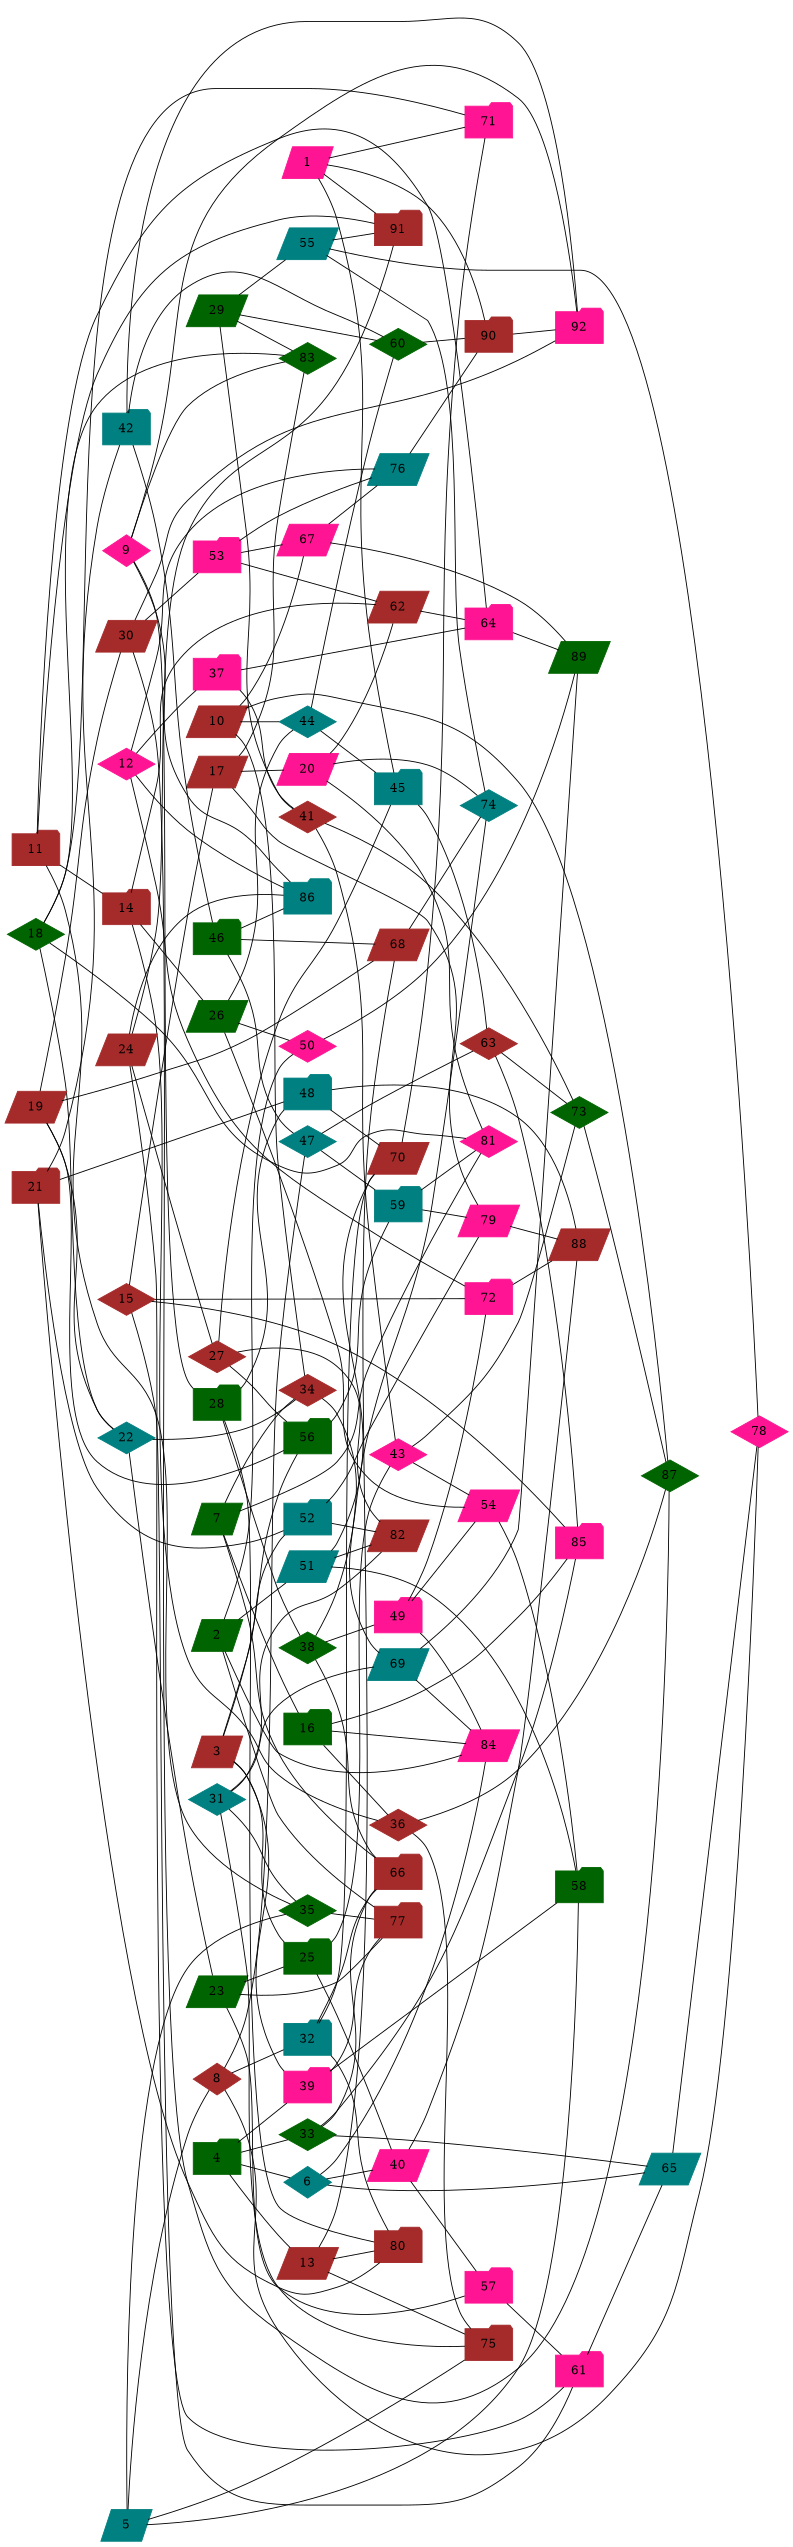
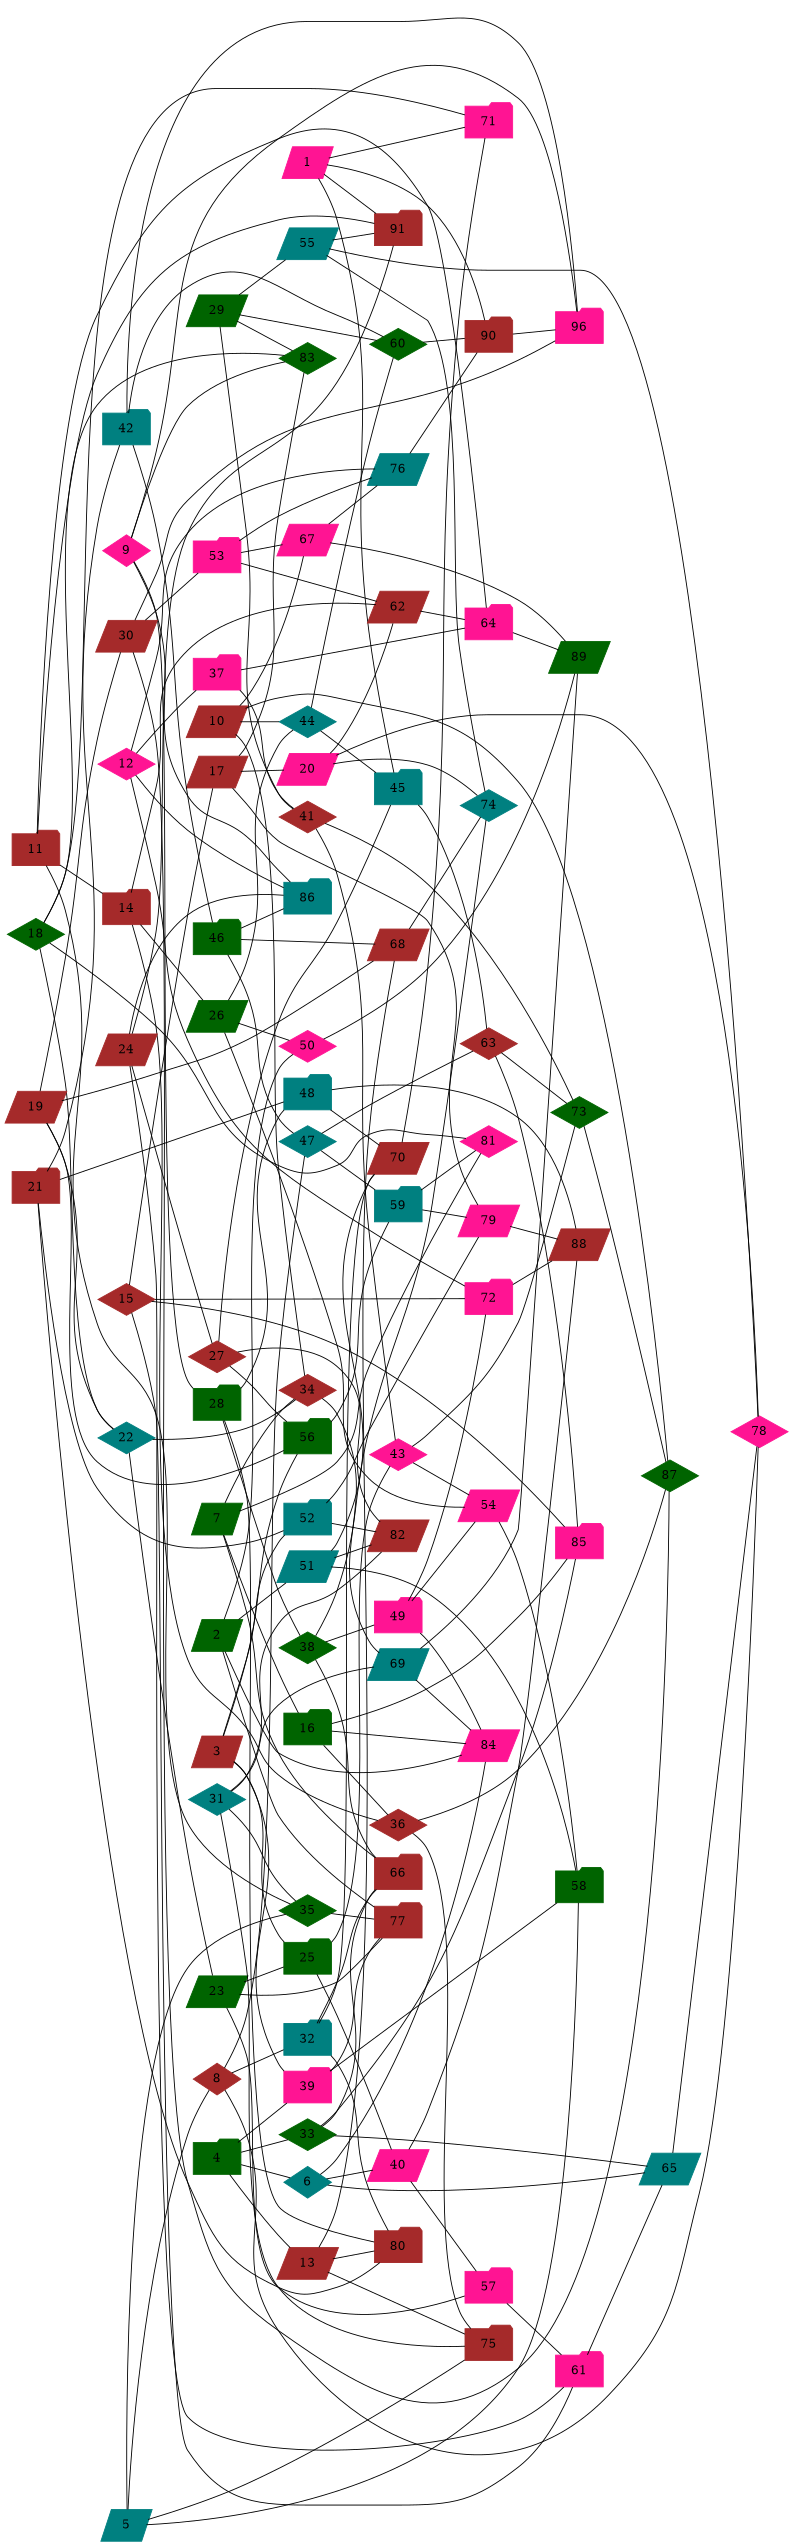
node "92": label "92" -> "96"
edge "20" -- "81": now "20" -- "78"
